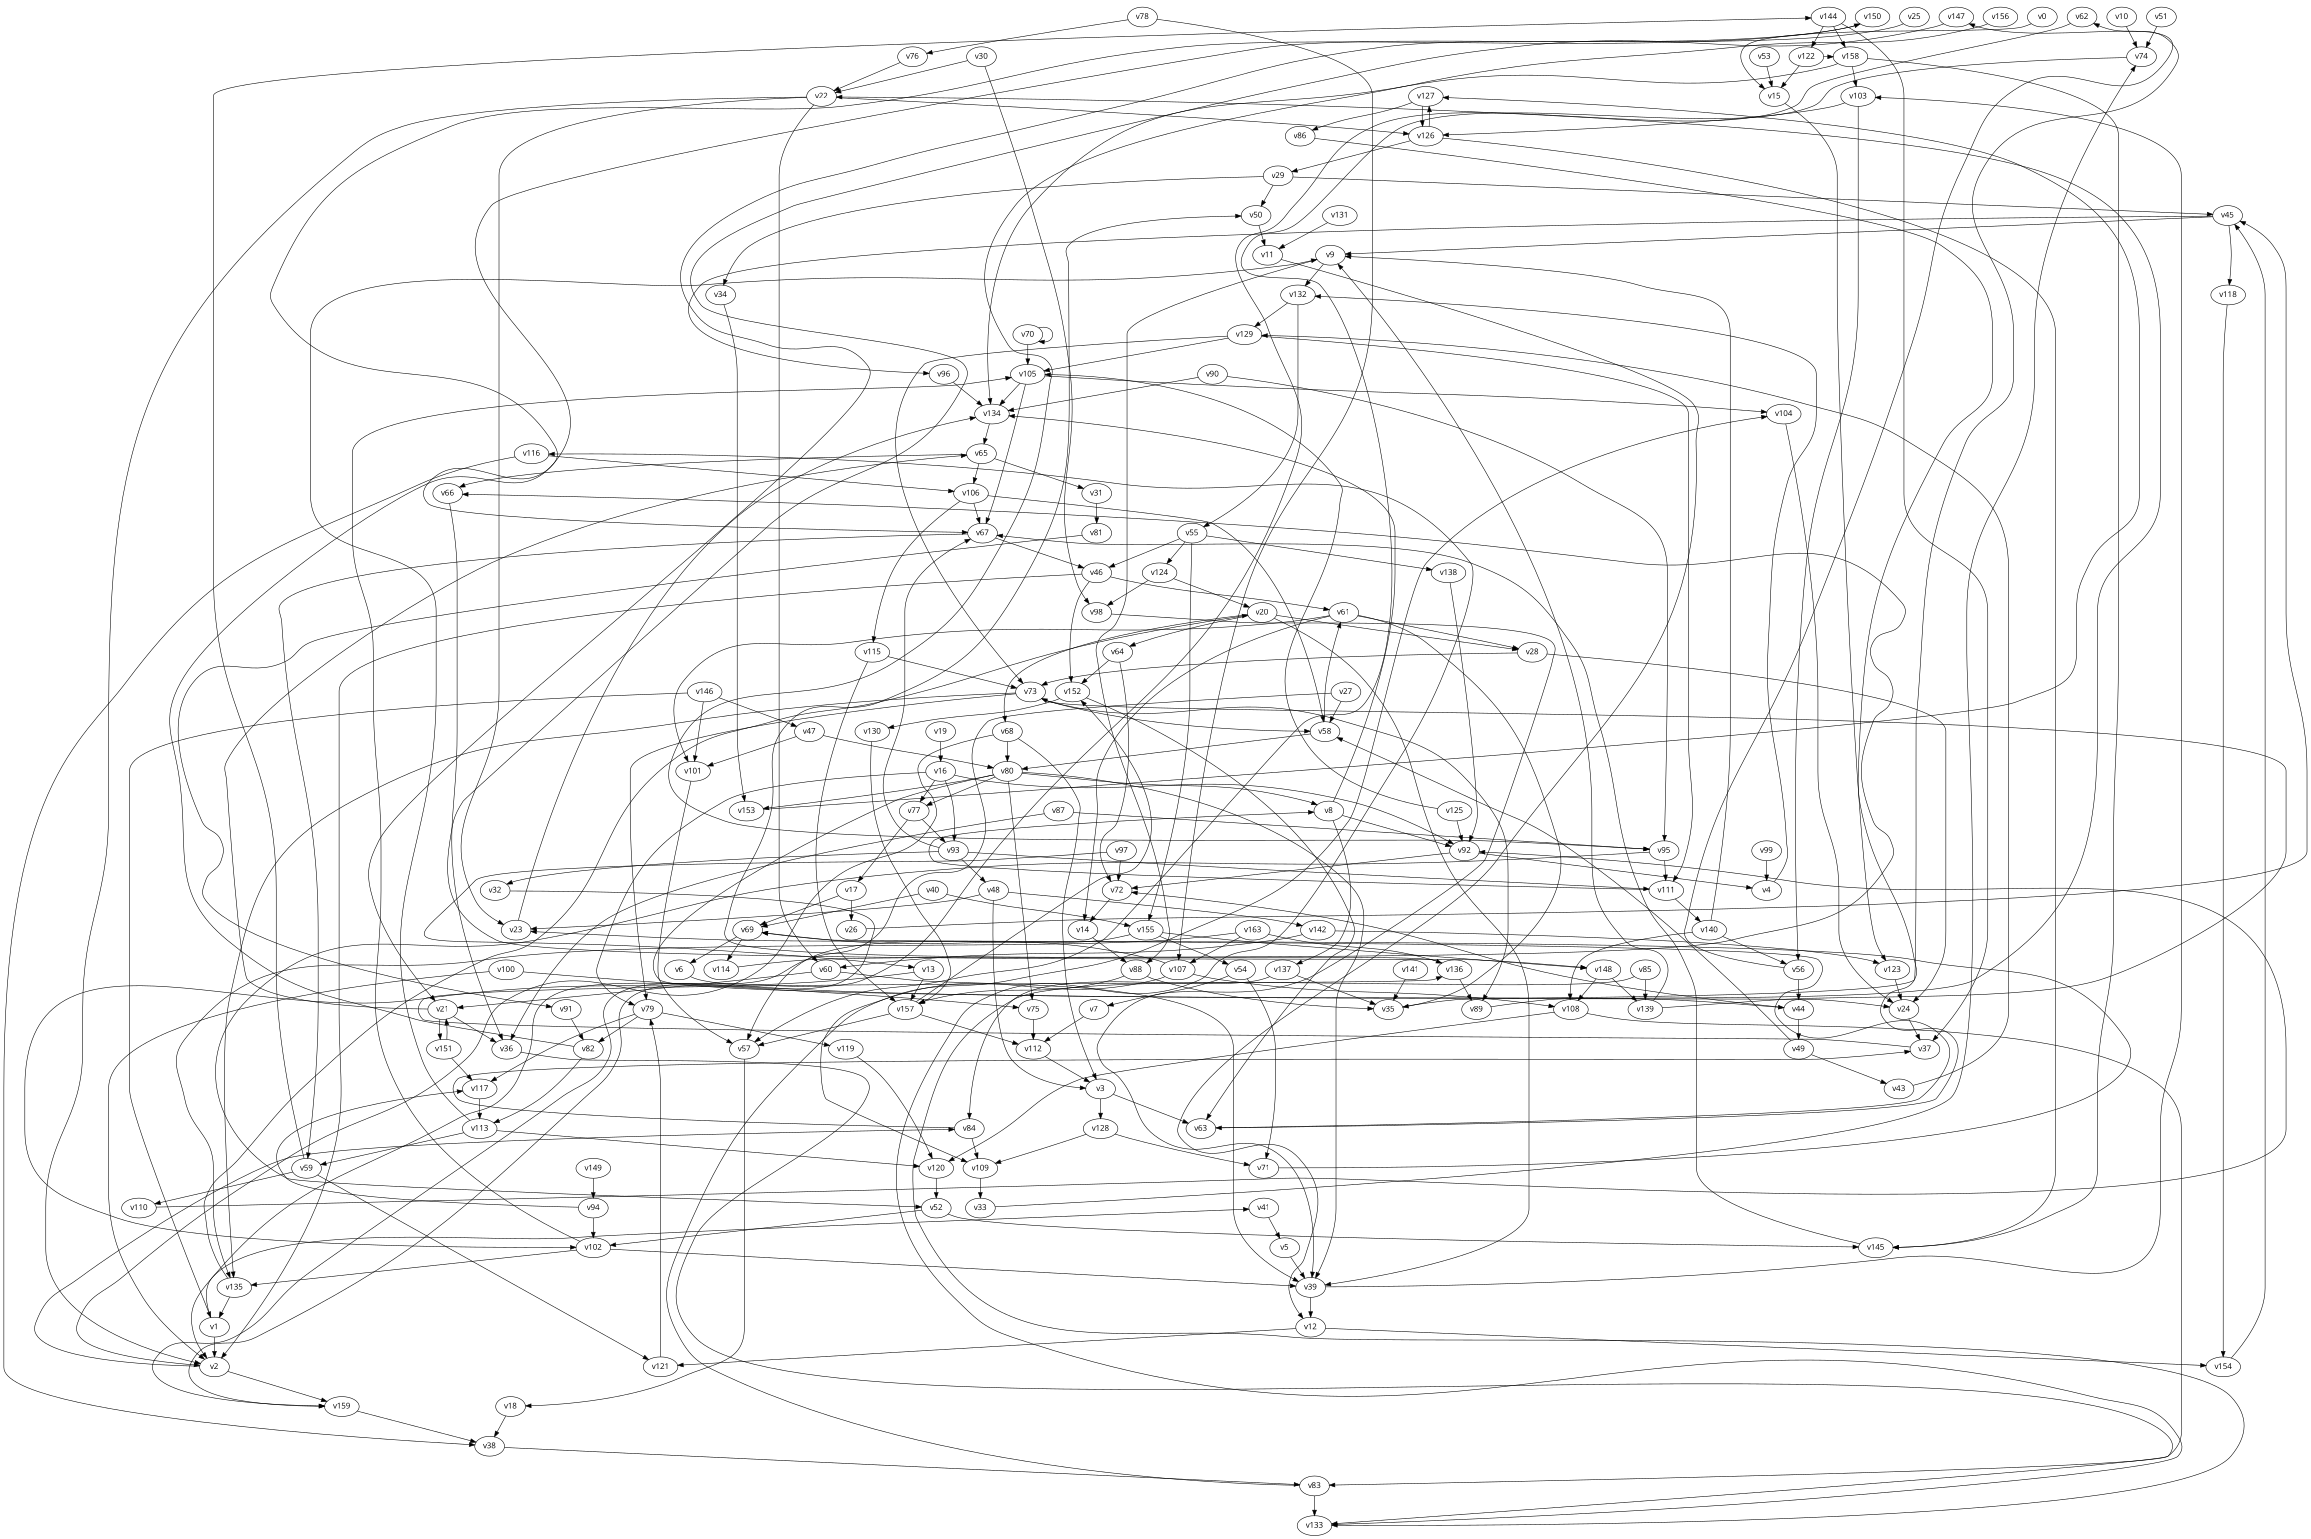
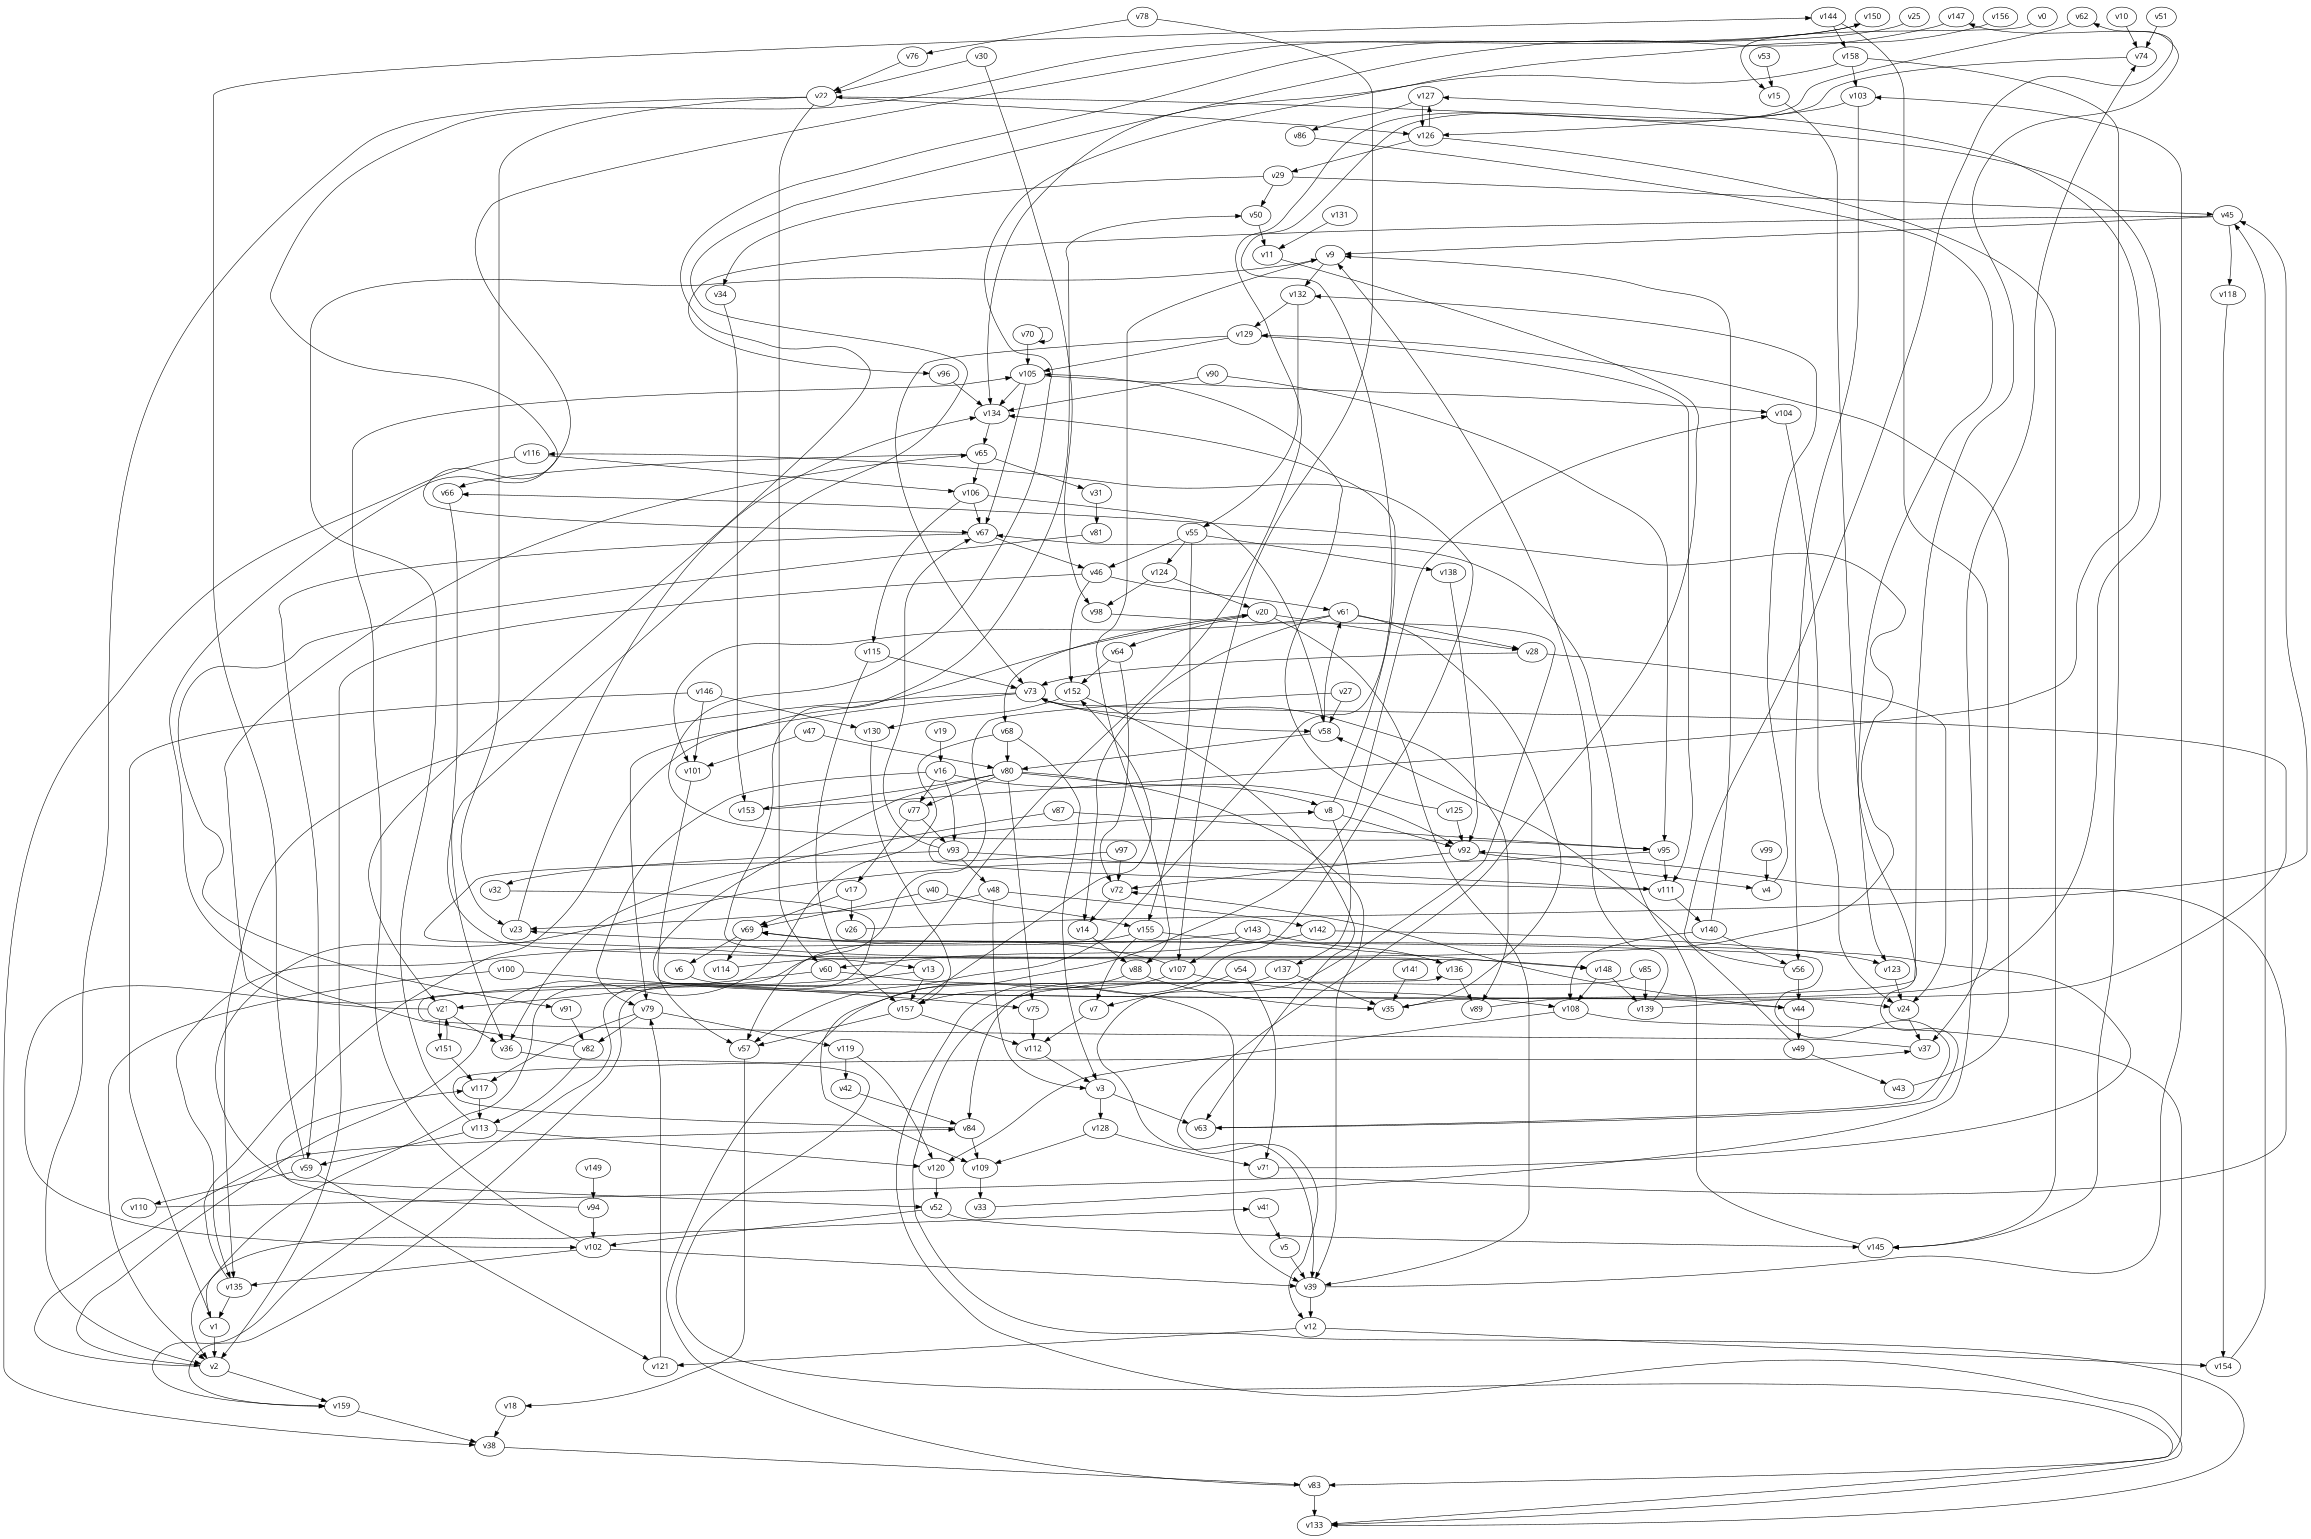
node "v122": removed
edge "v146" -> "v47": now "v146" -> "v130"
node "v163": label "v163" -> "v143"
edge "v155" -> "v54": now "v155" -> "v7"
node "v42": added
